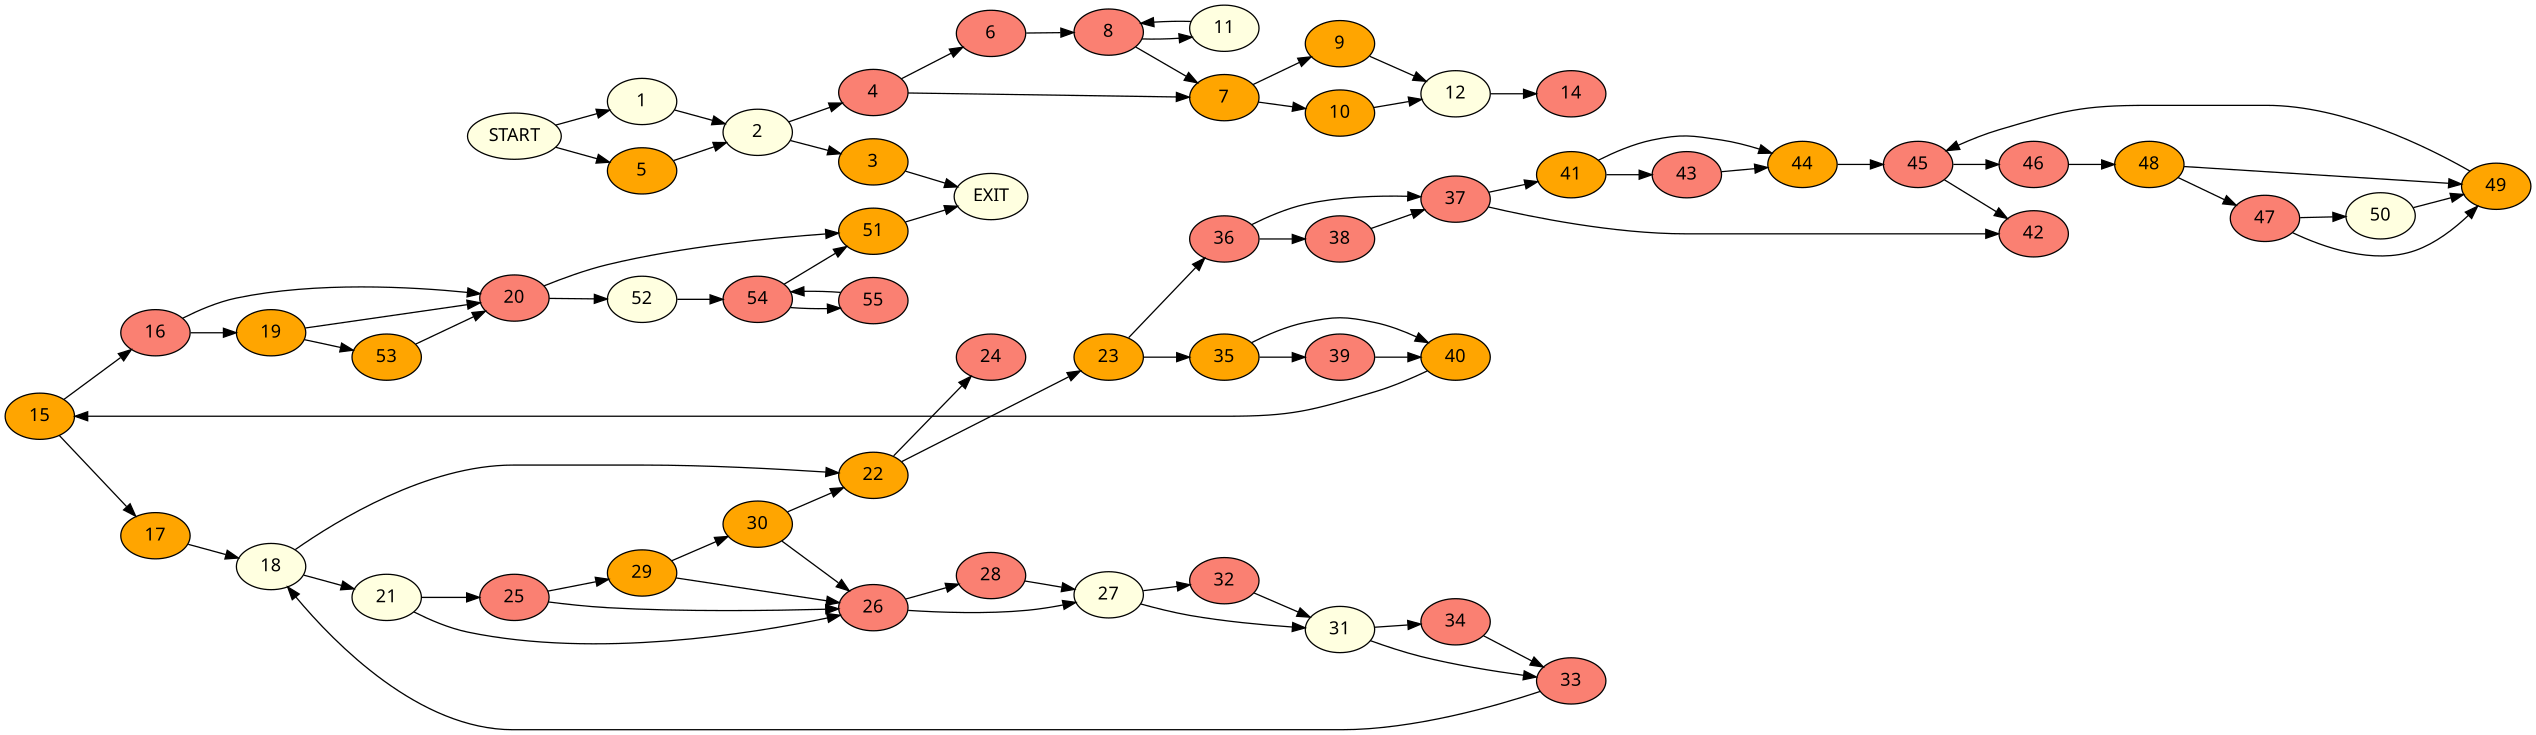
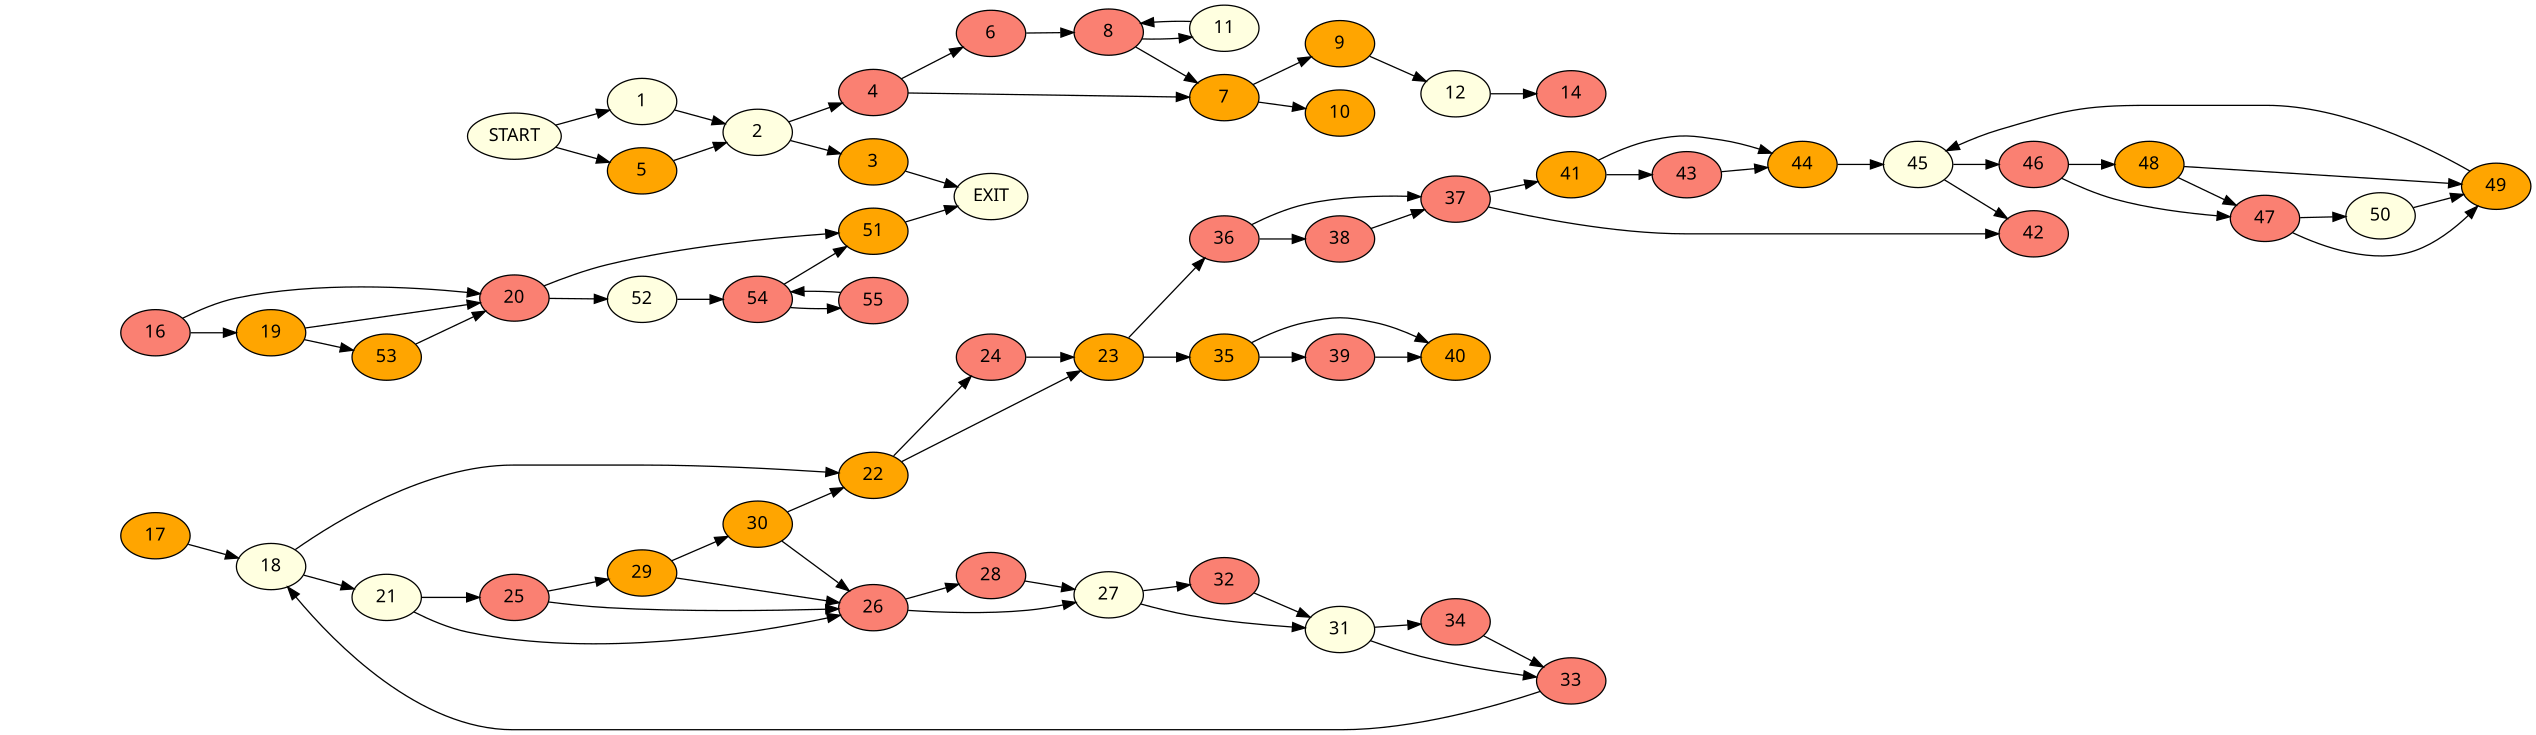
edge "10" -> "12": removed
node "45": fillcolor salmon -> lightyellow
edge "46" -> "47": added
edge "24" -> "23": added
node "15": removed
